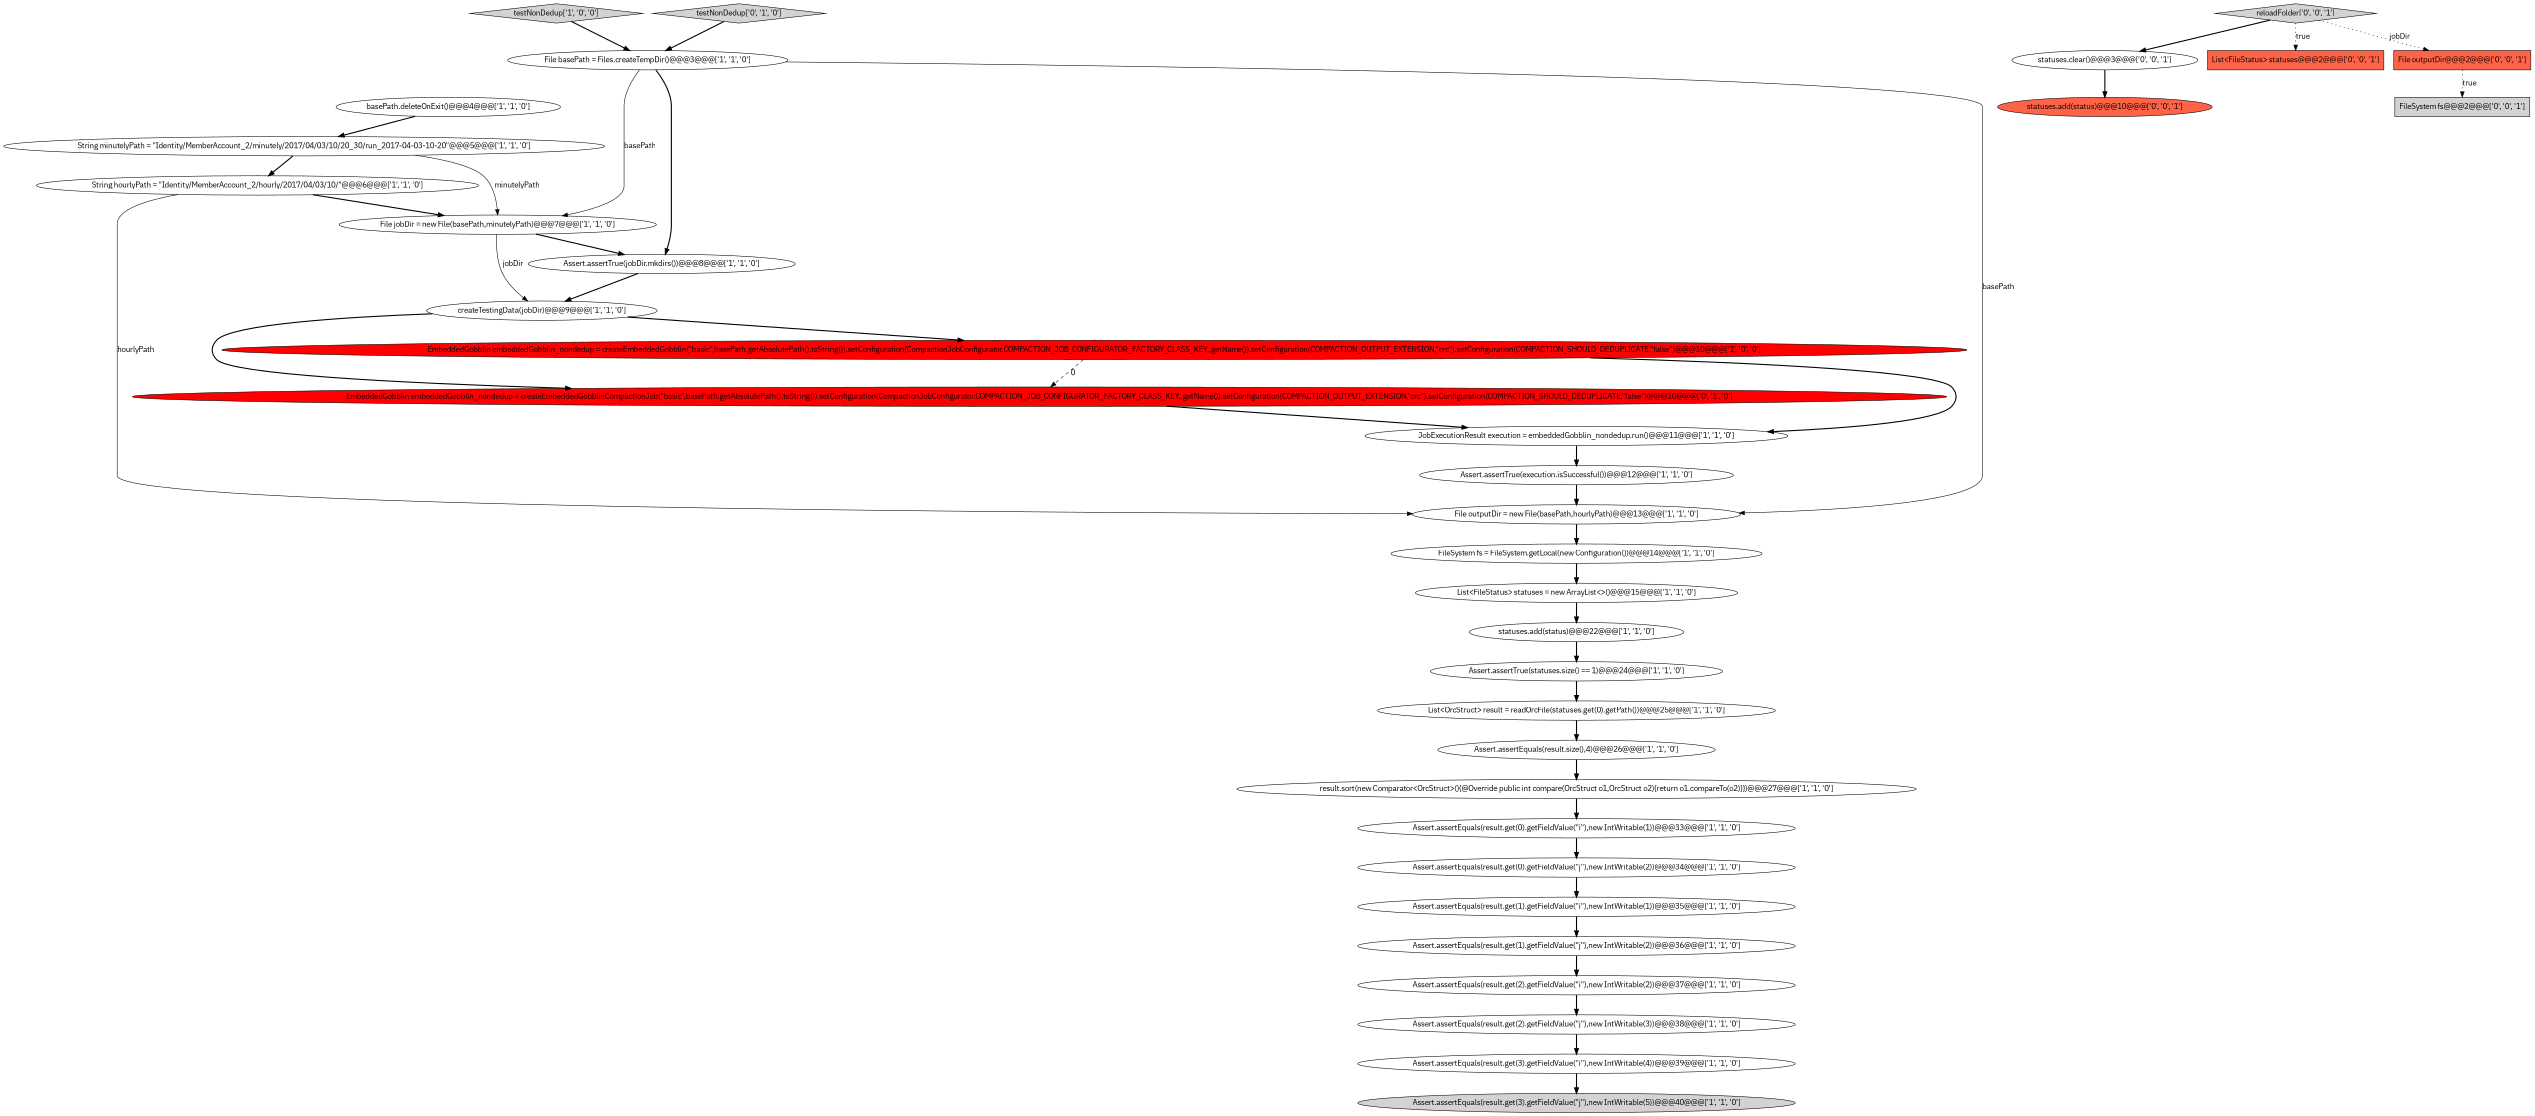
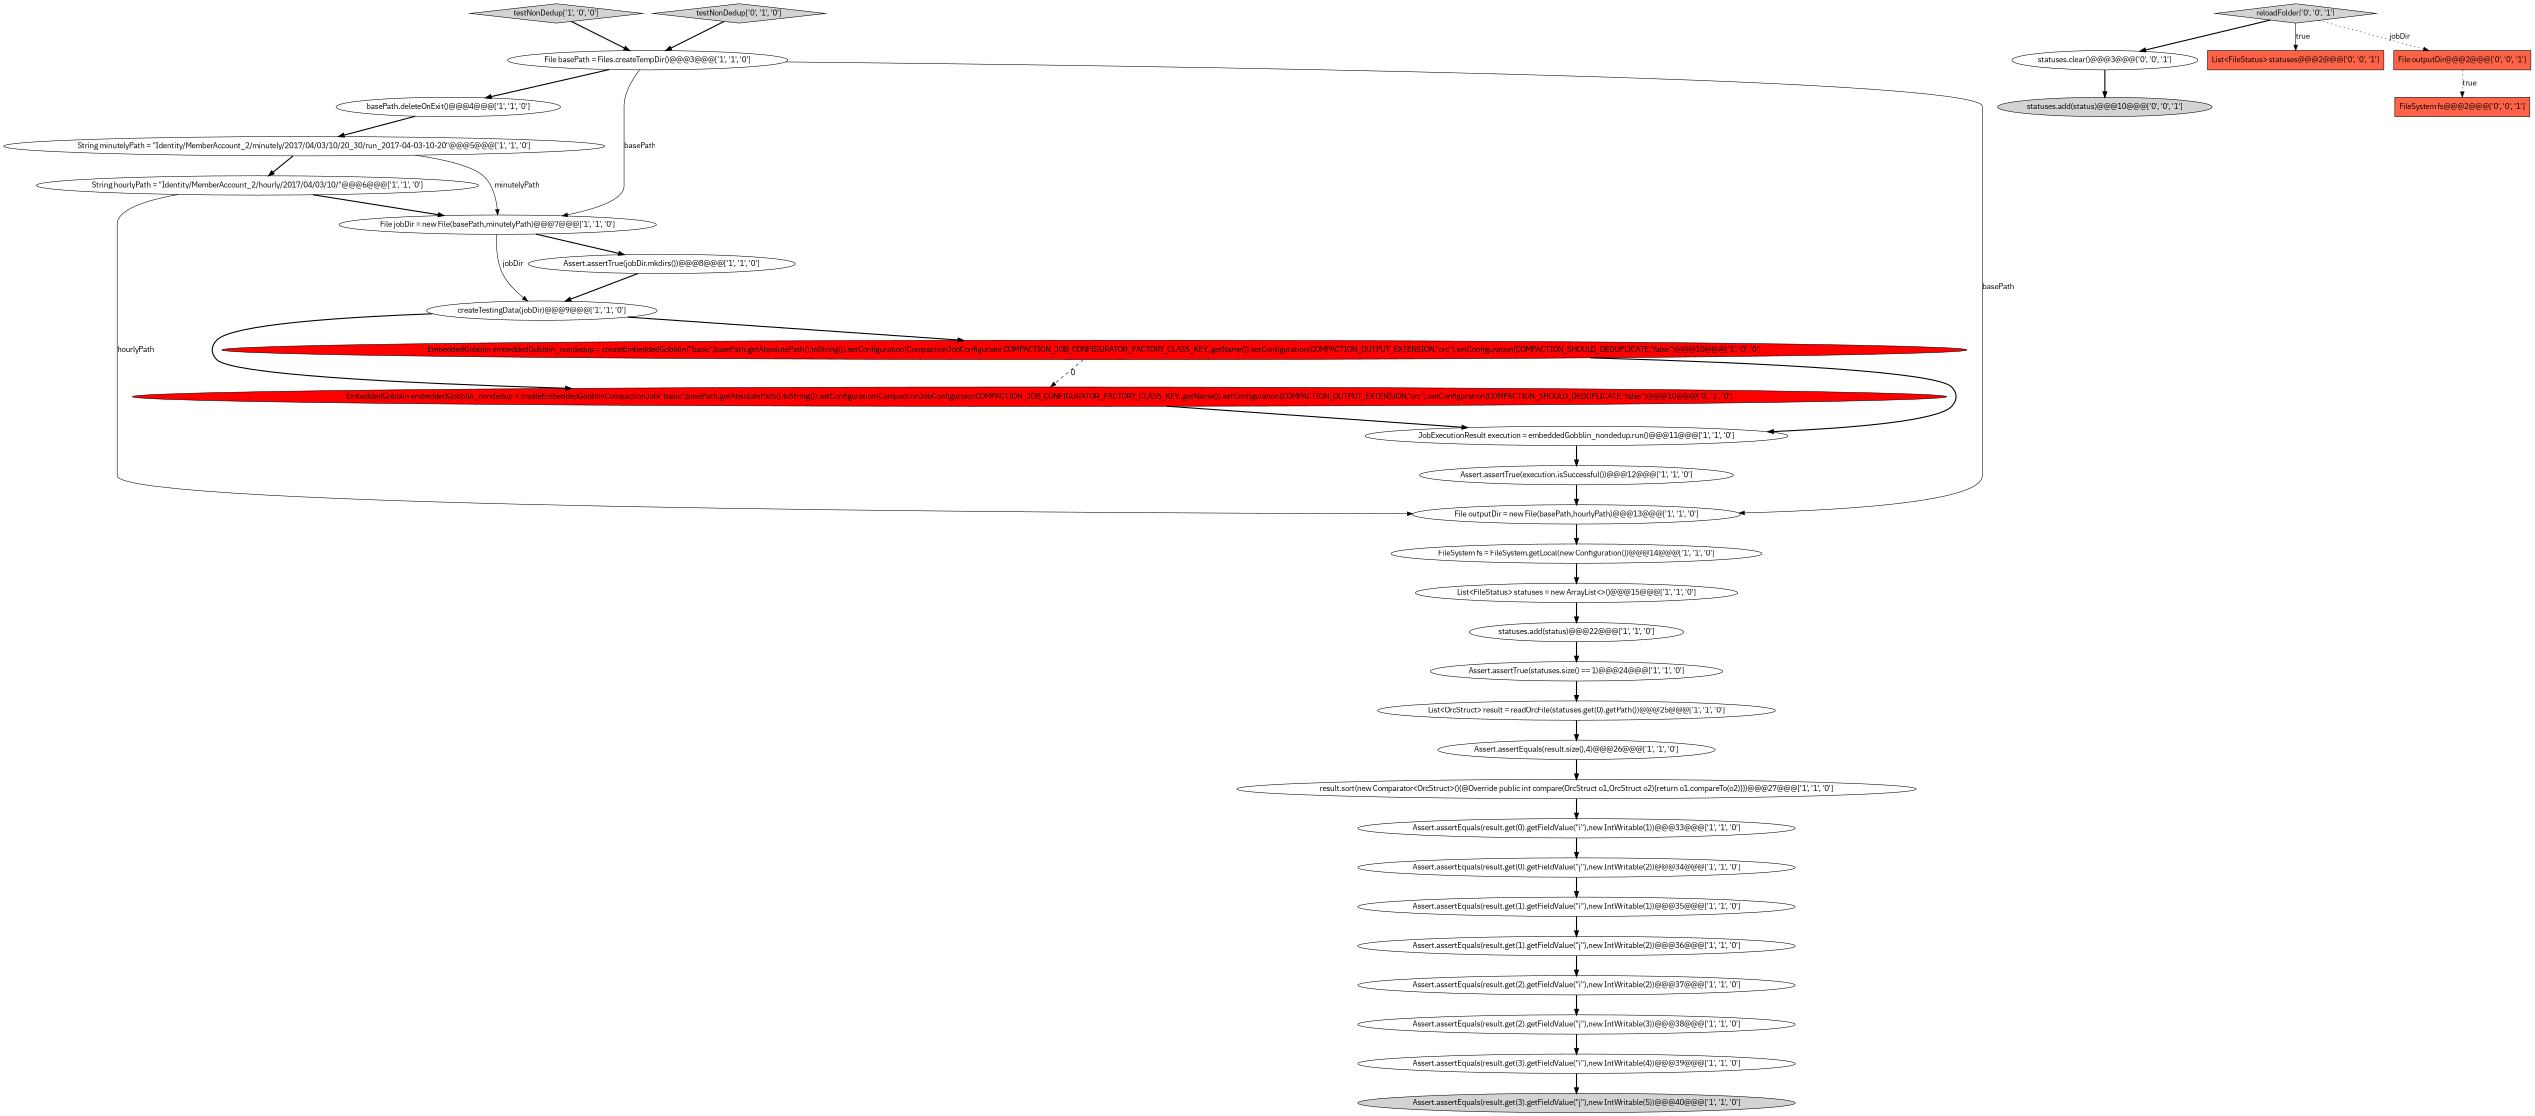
edge "reloadFolder['0', '0', '1']" -> "List<FileStatus> statuses@@@2@@@['0', '0', '1']": style dotted -> solid
node "statuses.add(status)@@@10@@@['0', '0', '1']": fillcolor tomato -> lightgray
node "FileSystem fs@@@2@@@['0', '0', '1']": fillcolor lightgray -> tomato
edge "File basePath = Files.createTempDir()@@@3@@@['1', '1', '0']" -> "Assert.assertTrue(jobDir.mkdirs())@@@8@@@['1', '1', '0']": now "File basePath = Files.createTempDir()@@@3@@@['1', '1', '0']" -> "basePath.deleteOnExit()@@@4@@@['1', '1', '0']"
